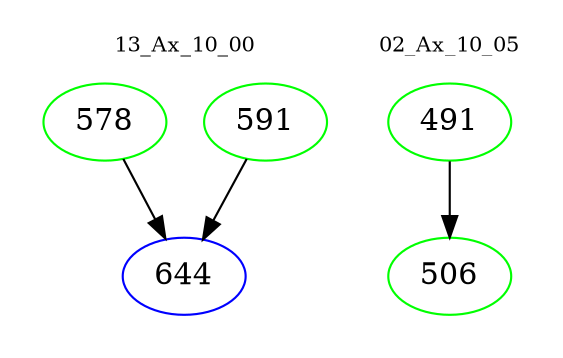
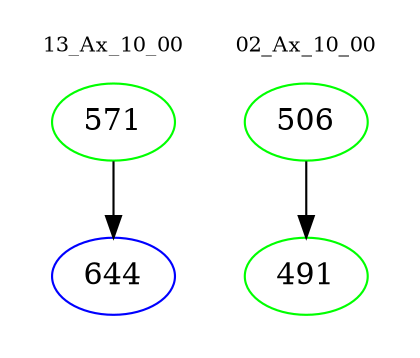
cluster "02_Ax_10_05": label "02_Ax_10_05" -> "02_Ax_10_00"
node "578": removed
node "591": label "591" -> "571"
edge "491" -> "506": reversed
